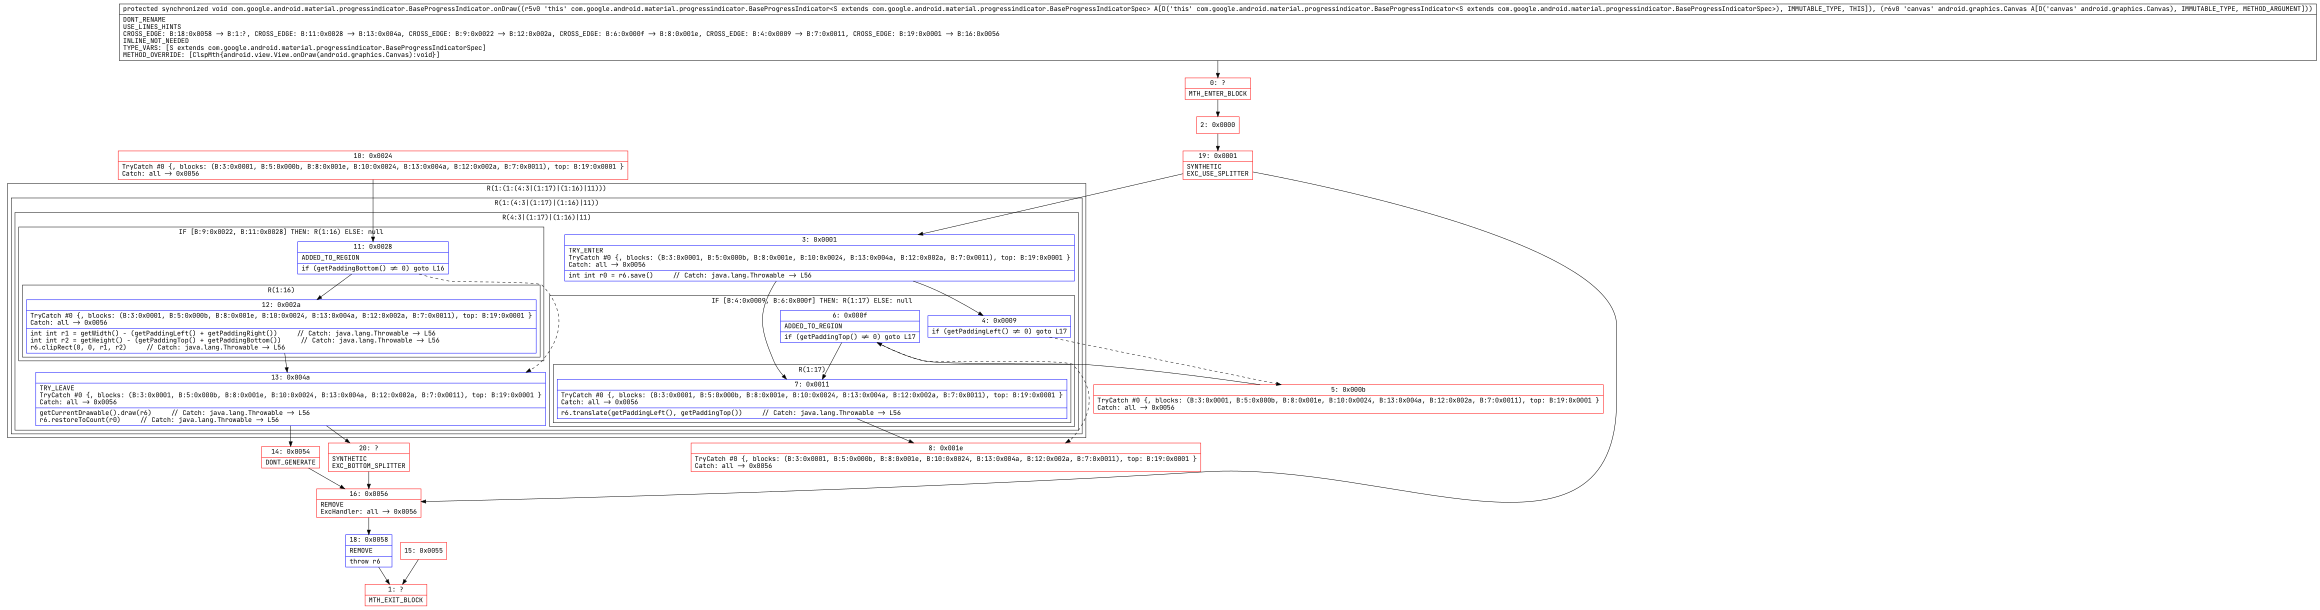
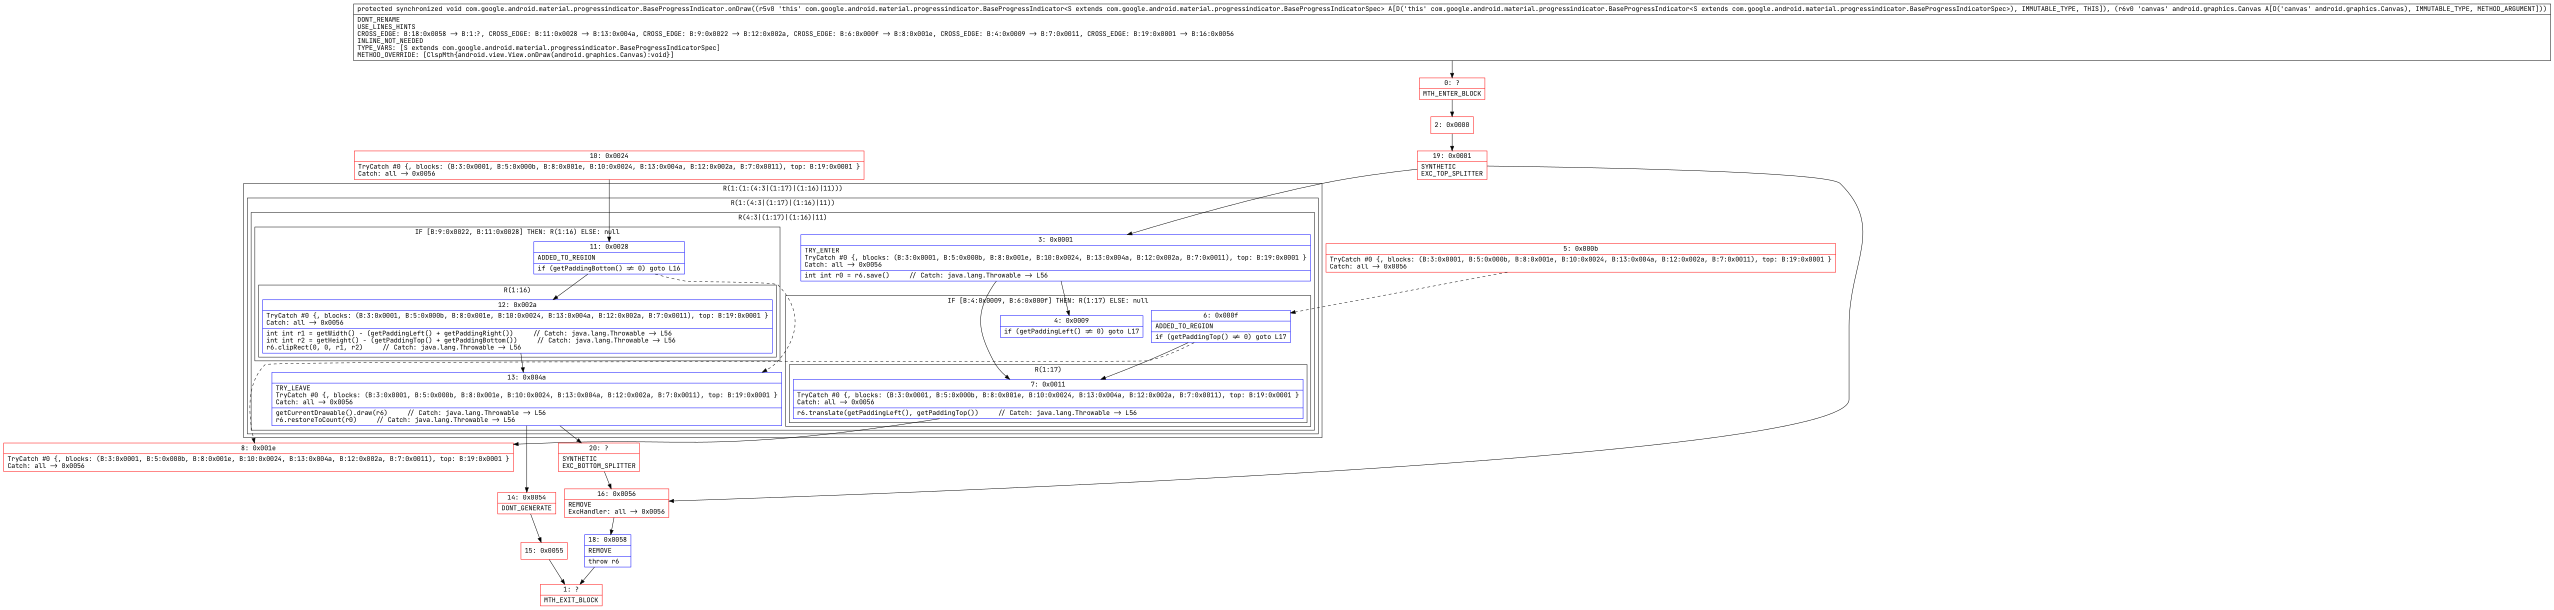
node "19: 0x0001": text "EXC_USE_SPLITTER" -> "EXC_TOP_SPLITTER"
edge "4: 0x0009" -> "5: 0x000b": removed
edge "5: 0x000b" -> "6: 0x000f": style solid -> dashed
edge "14: 0x0054" -> "16: 0x0056": now "14: 0x0054" -> "15: 0x0055"
